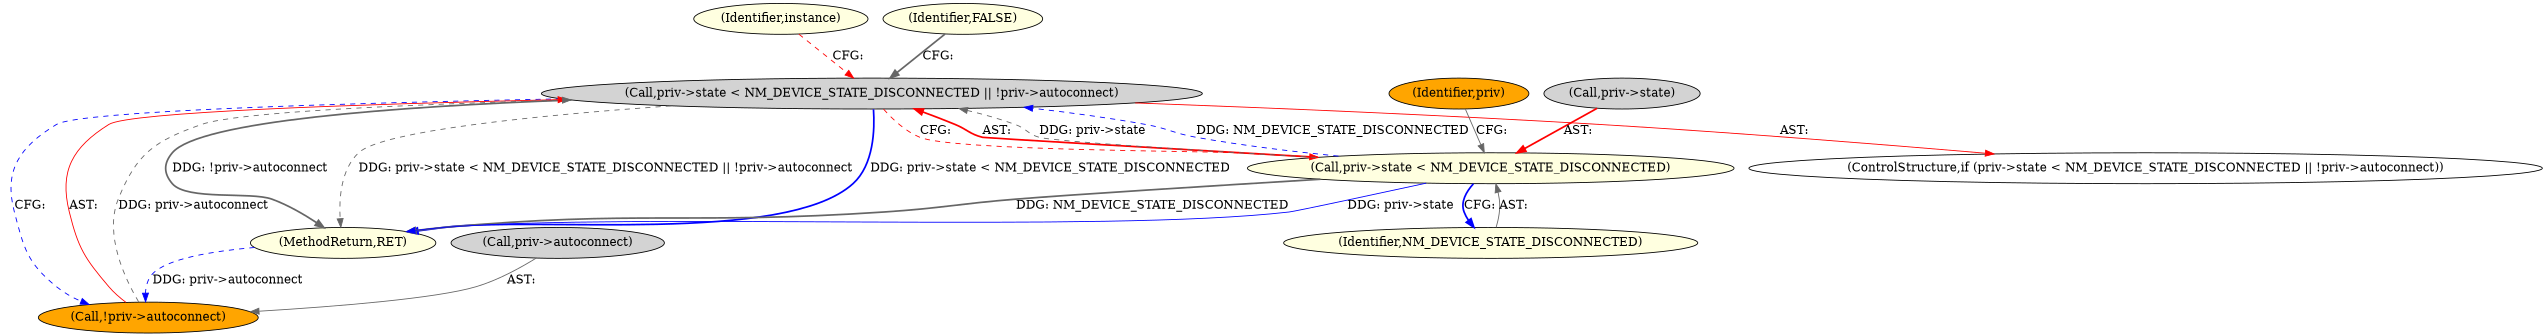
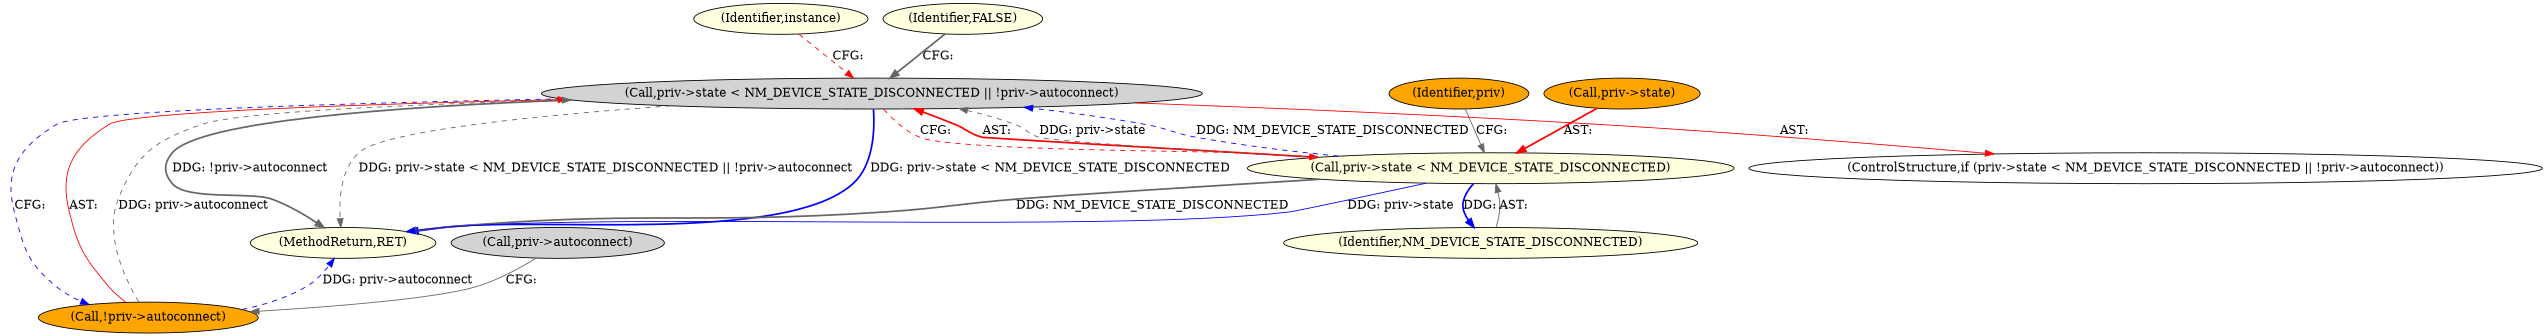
node "(Call,priv->state)": fillcolor lightgrey -> orange
edge "(Call,priv->state < NM_DEVICE_STATE_DISCONNECTED)" -> "(Identifier,NM_DEVICE_STATE_DISCONNECTED)": label "CFG: " -> "DDG: "
edge "(MethodReturn,RET)" -> "(Call,!priv->autoconnect)": reversed
edge "(Call,priv->autoconnect)" -> "(Call,!priv->autoconnect)": label "AST: " -> "CFG: "
